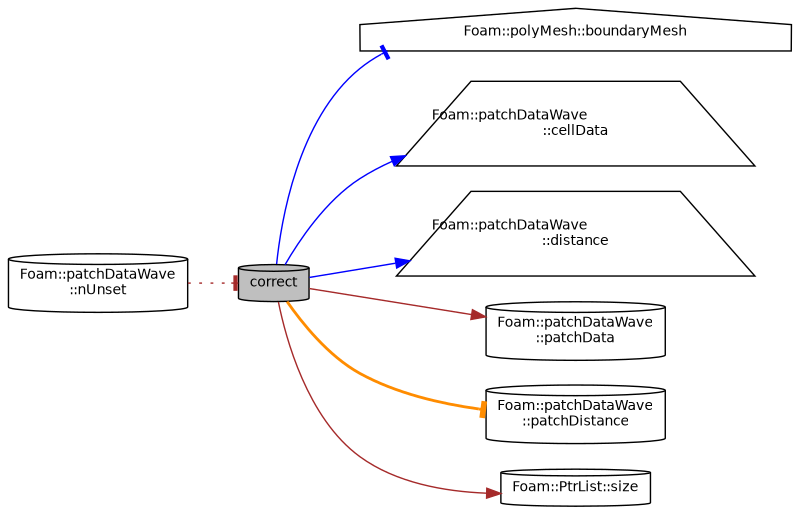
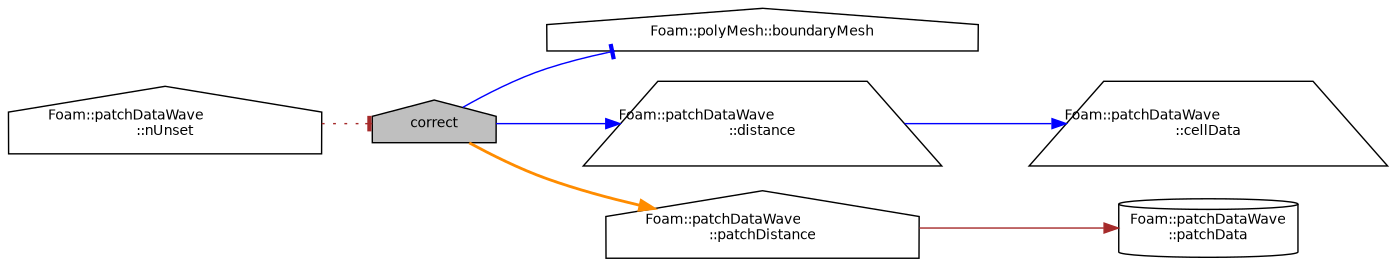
edge "correct" -> "Foam::patchDataWave ::cellData": now "Foam::patchDataWave ::distance" -> "Foam::patchDataWave ::cellData"
node "Foam::patchDataWave ::nUnset": shape cylinder -> house
node "correct": shape cylinder -> house
edge "correct" -> "Foam::patchDataWave ::patchData": now "Foam::patchDataWave ::patchDistance" -> "Foam::patchDataWave ::patchData"
edge "correct" -> "Foam::patchDataWave ::patchDistance": arrowhead tee -> normal
node "Foam::patchDataWave ::patchDistance": shape cylinder -> house
node "Foam::PtrList::size": removed
